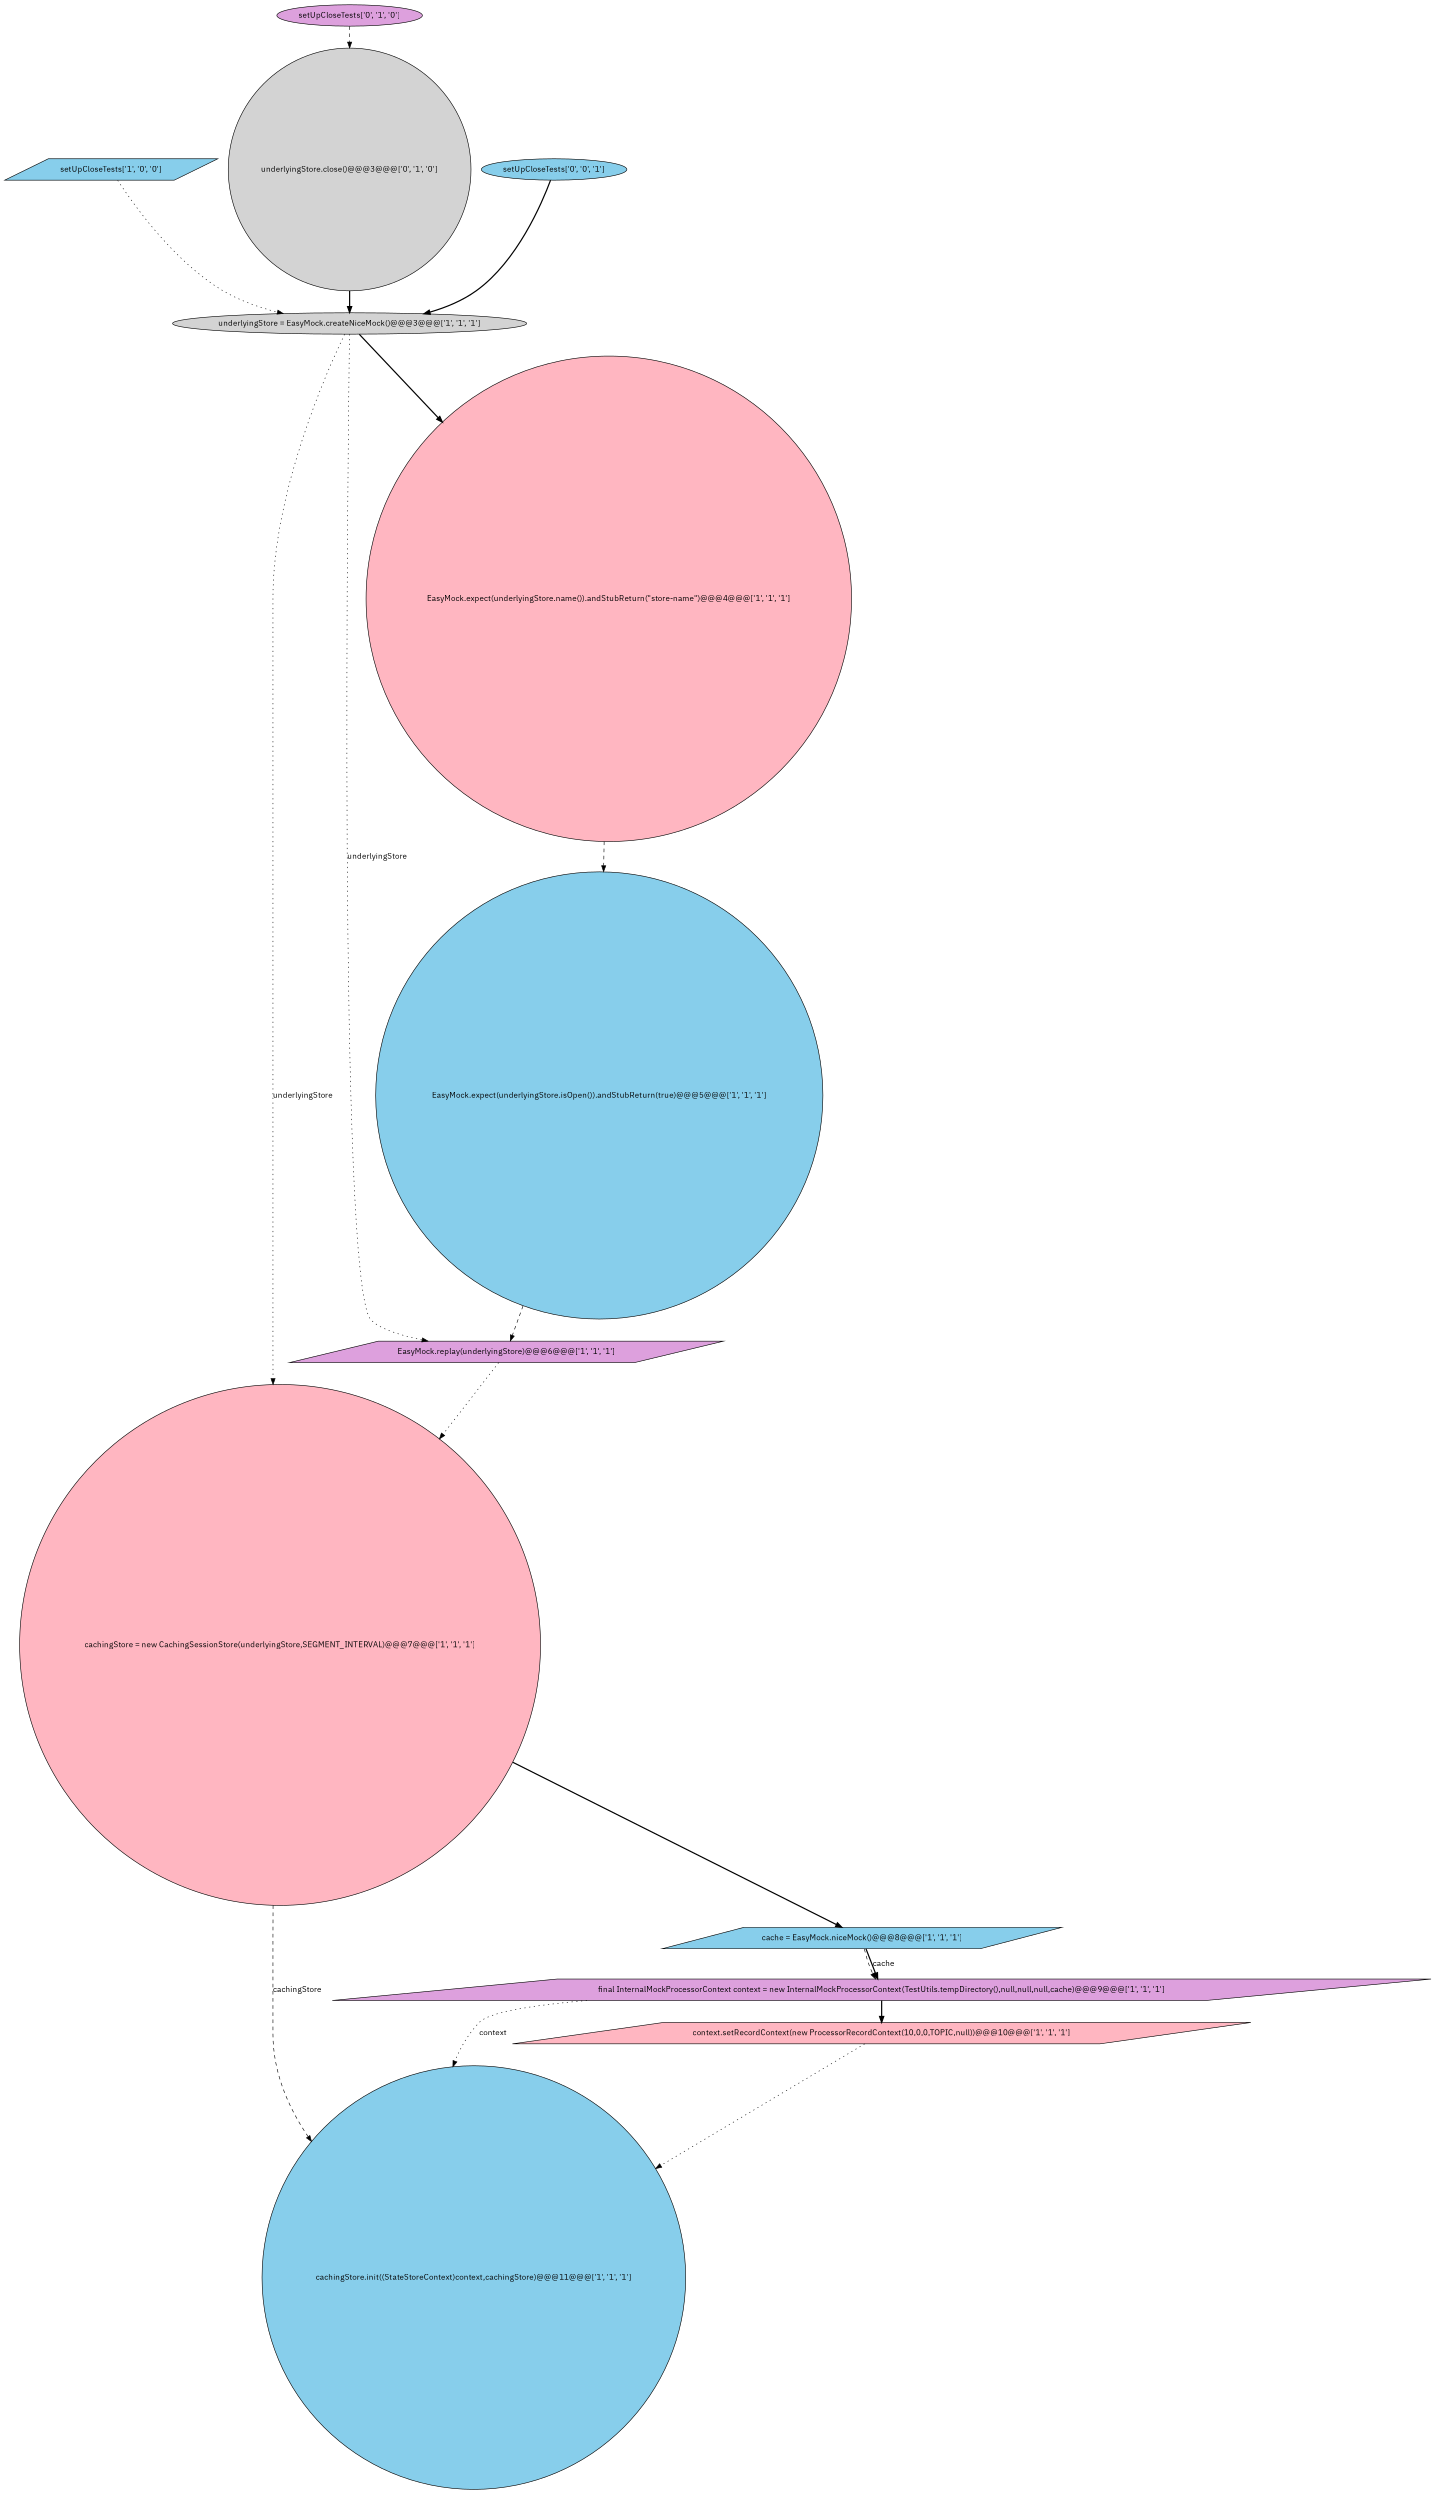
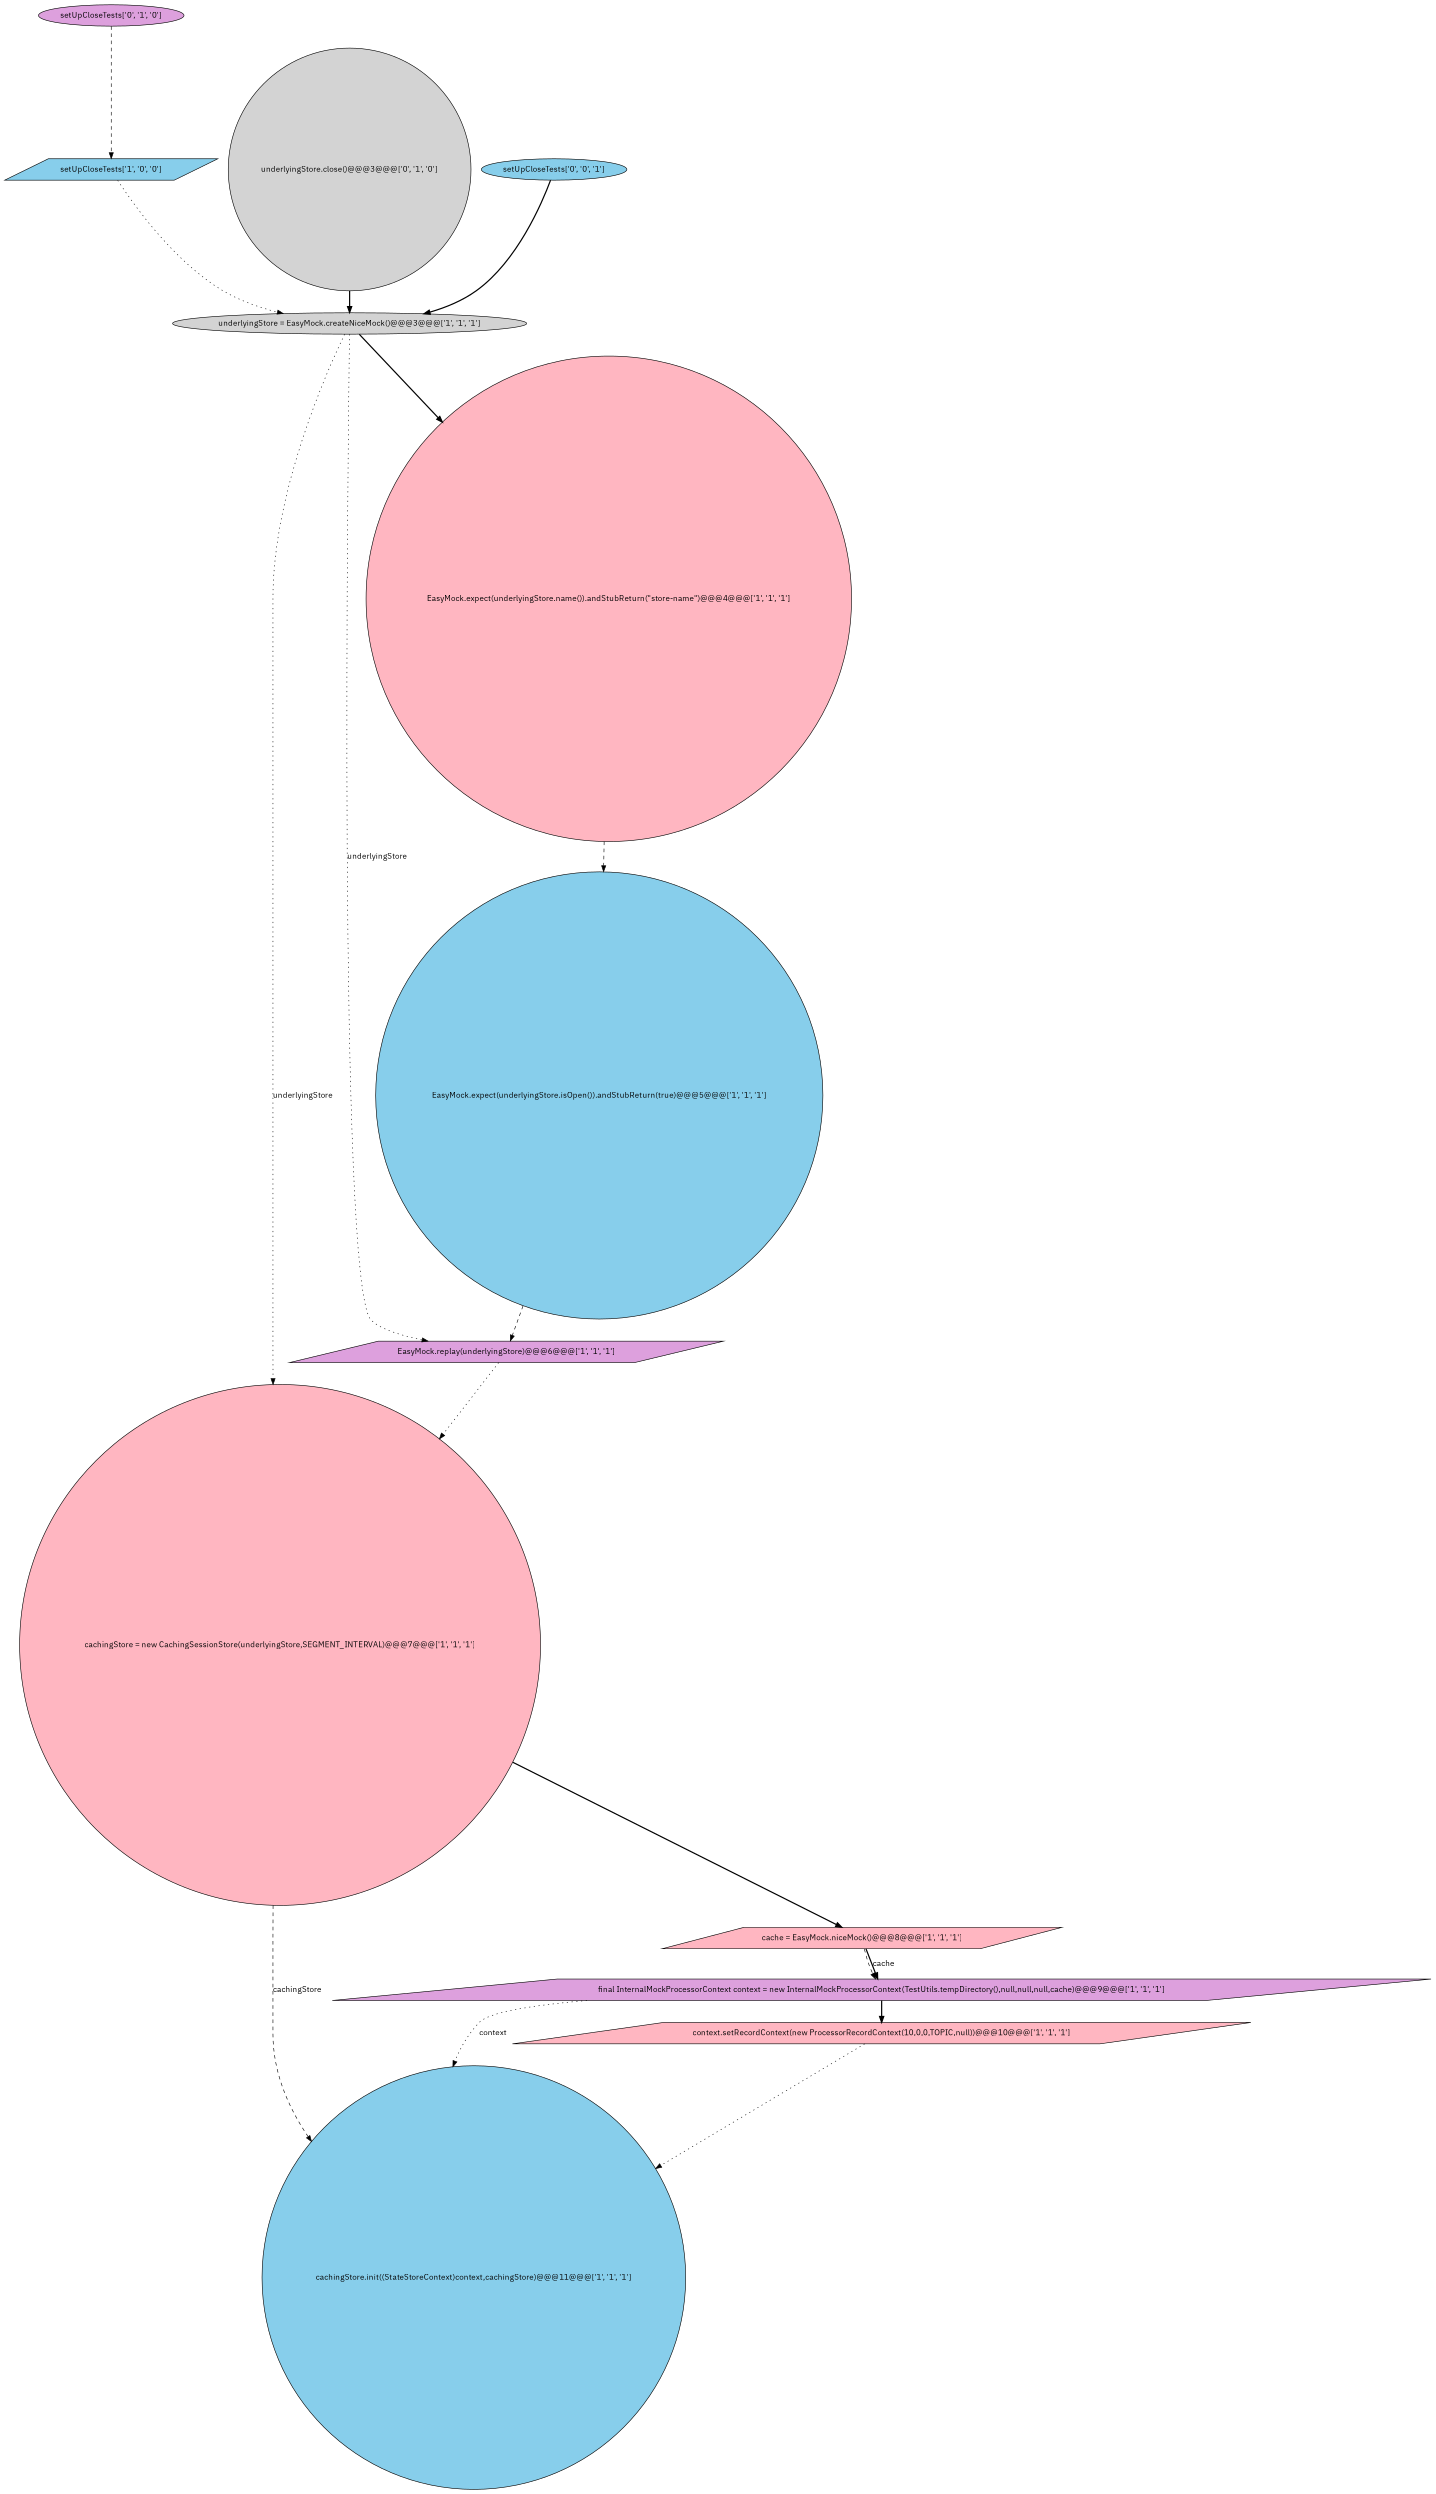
edge "setUpCloseTests['0', '1', '0']" -> "underlyingStore.close()@@@3@@@['0', '1', '0']": now "setUpCloseTests['0', '1', '0']" -> "setUpCloseTests['1', '0', '0']"
node "cache = EasyMock.niceMock()@@@8@@@['1', '1', '1']": fillcolor skyblue -> lightpink
